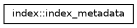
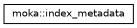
node "index::index_metadata": label "index::index_metadata" -> "moka::index_metadata"
